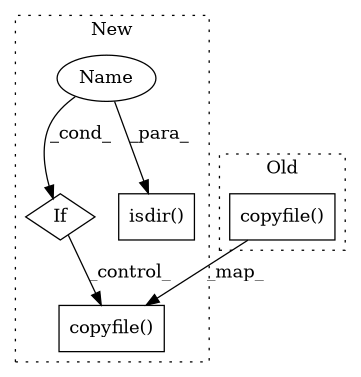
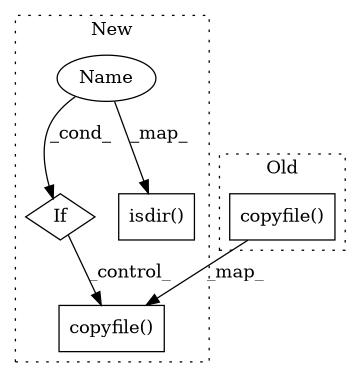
edge "Name" -> "isdir()": label "_para_" -> "_map_"
